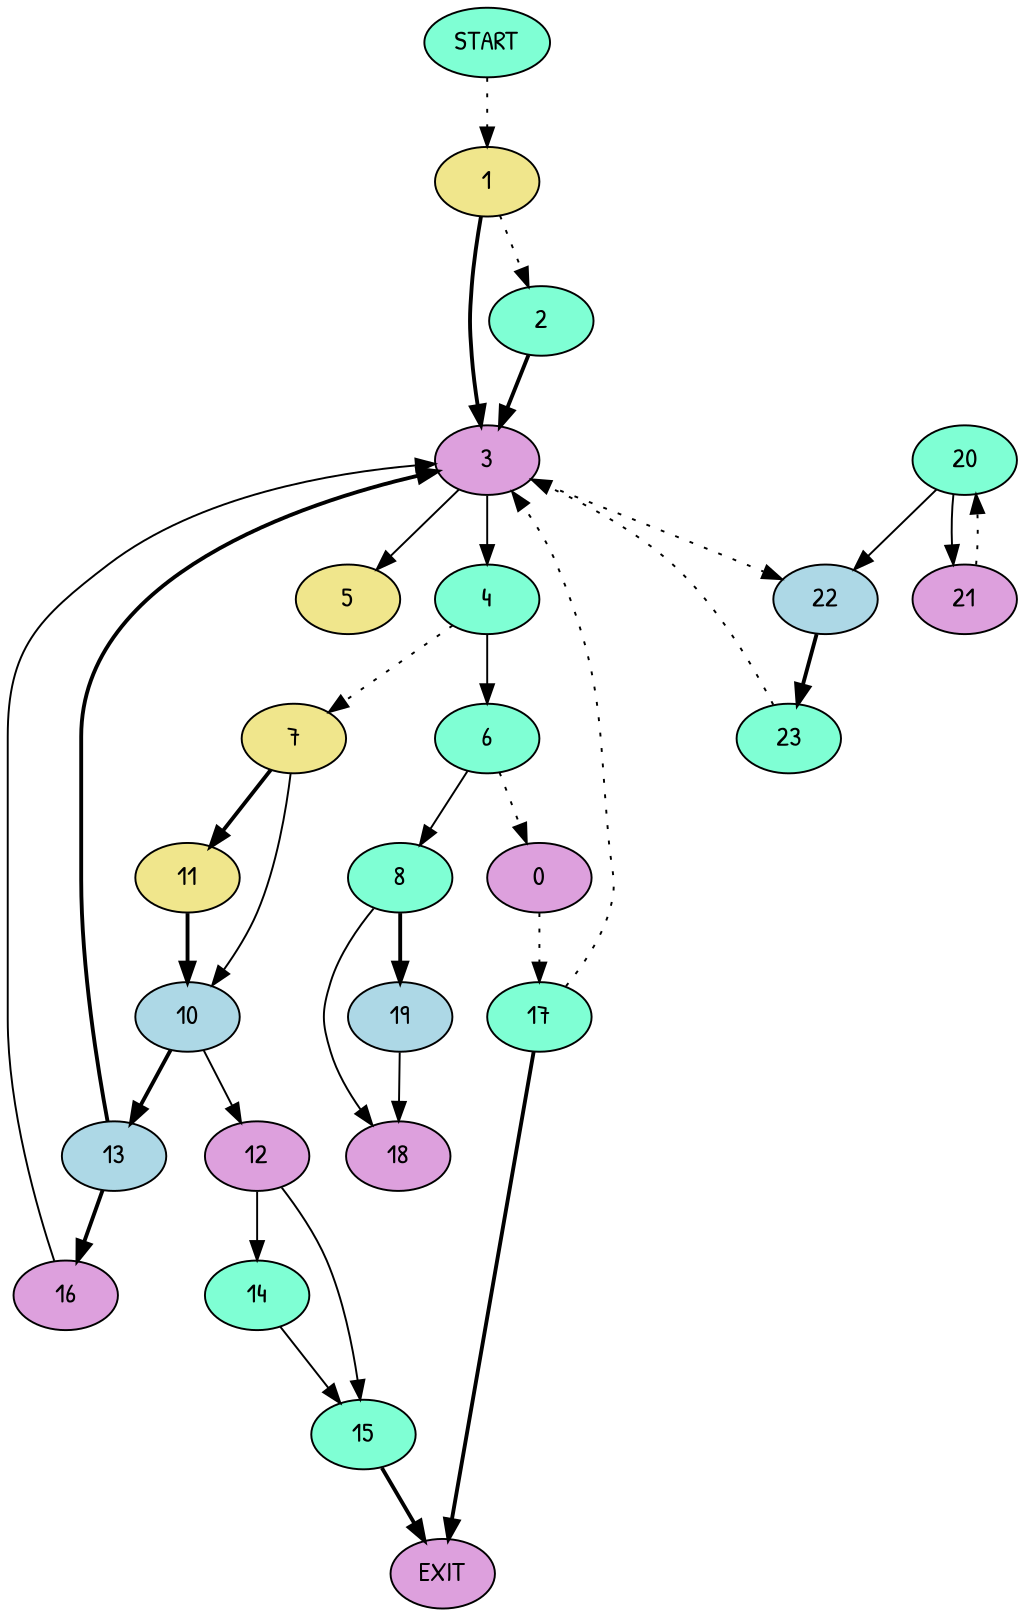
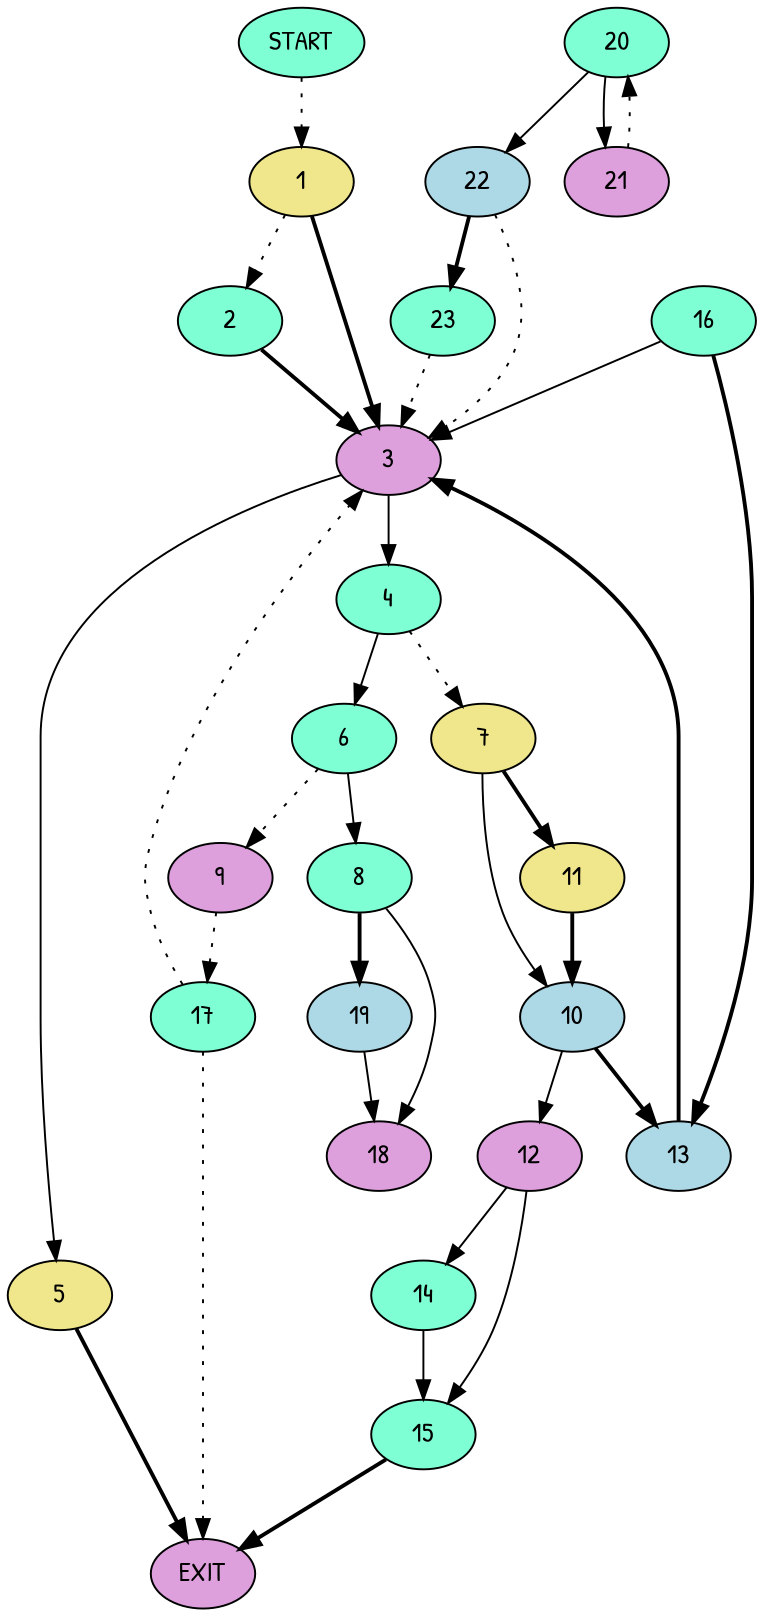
edge "3" -> "22": reversed
node "0": label "0" -> "9"
edge "13" -> "16": reversed
edge "17" -> "EXIT": style bold -> dotted
node "16": fillcolor plum -> aquamarine
edge "5" -> "EXIT": added
